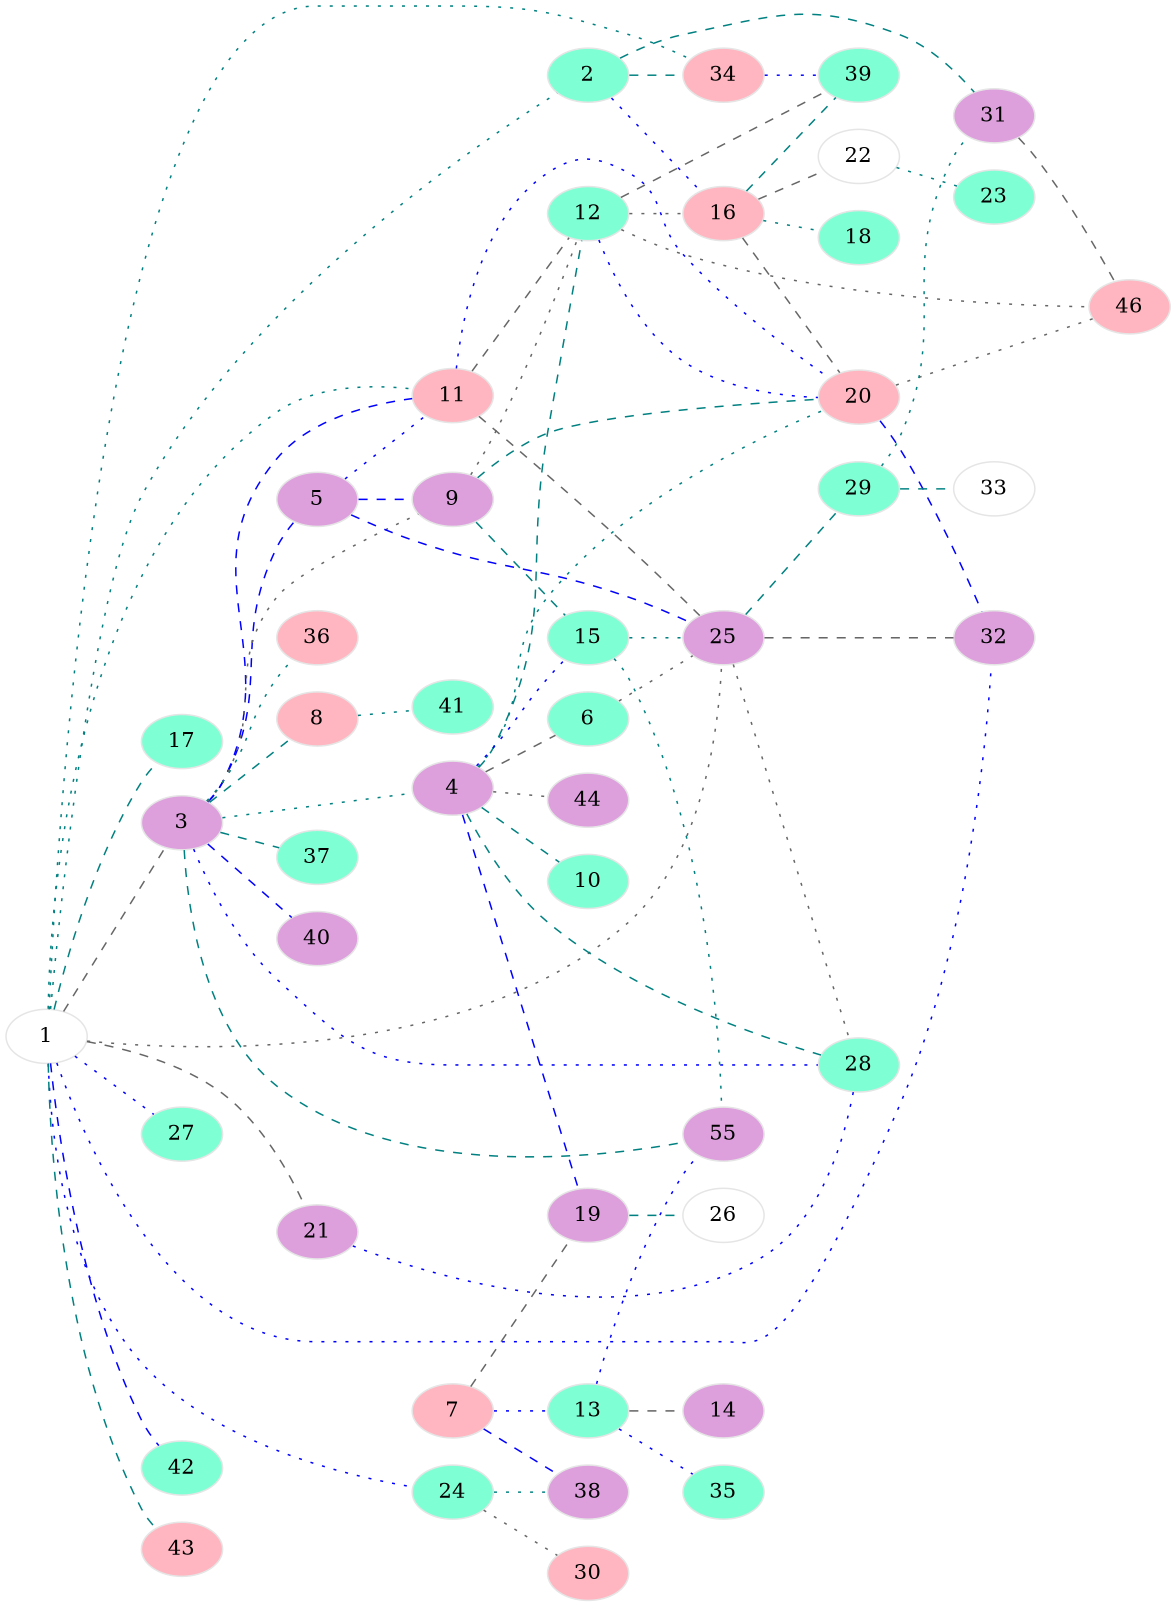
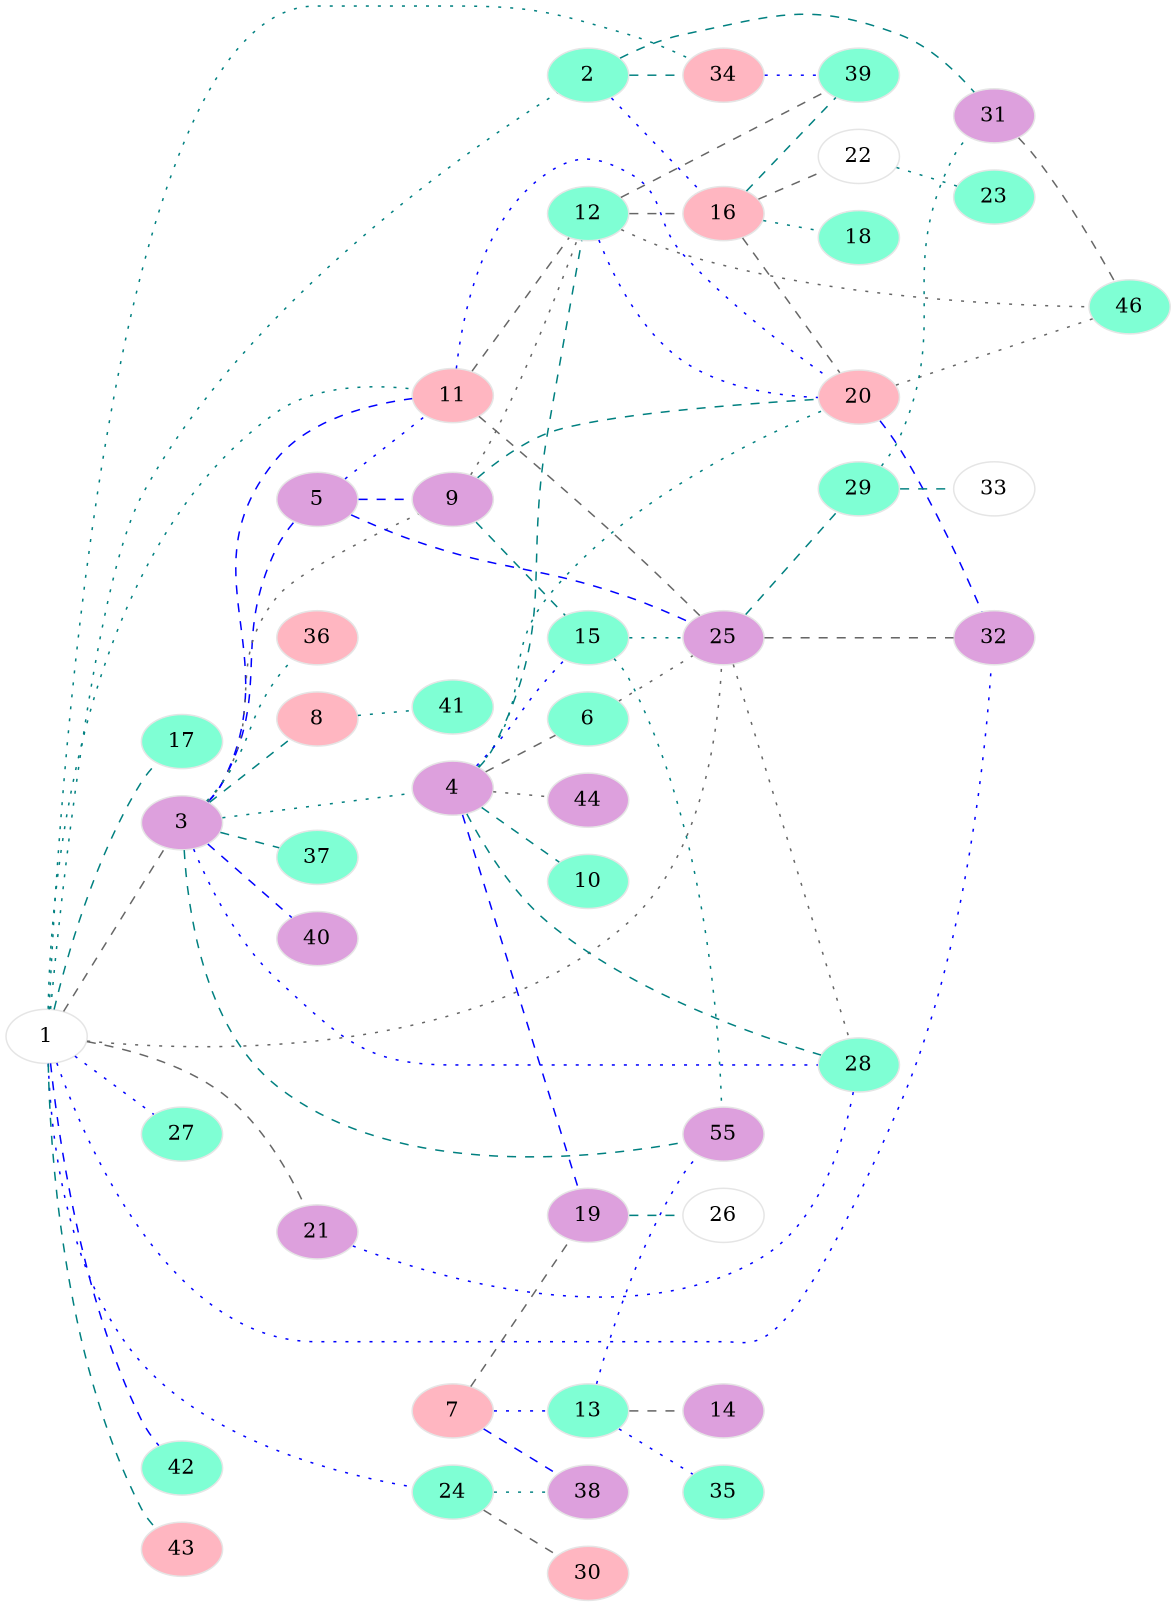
edge "12" -- "16": style dotted -> dashed
node "46": fillcolor lightpink -> aquamarine
edge "24" -- "30": style dotted -> dashed
